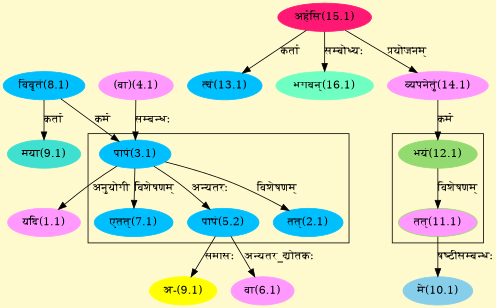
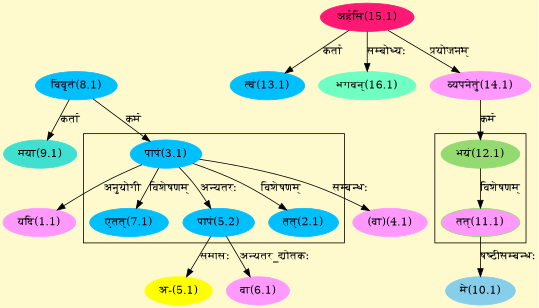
edge "(वा)(4.1)" -> "पापं(3.1)": reversed
node "अ-(9.1)": label "अ-(9.1)" -> "अ-(5.1)"
